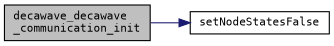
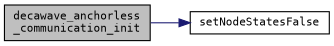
node "decawave_decawave _communication_init": label "decawave_decawave _communication_init" -> "decawave_anchorless _communication_init"
